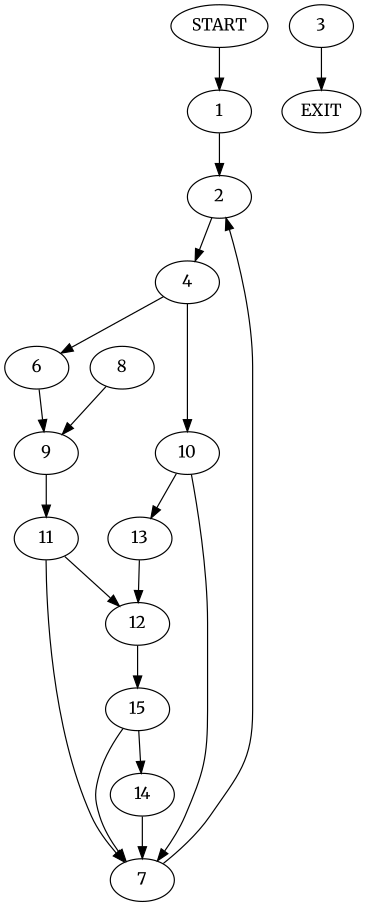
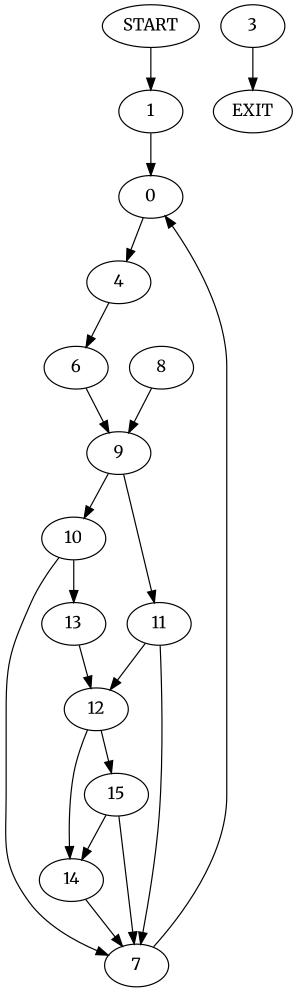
node "2": label "2" -> "0"
edge "4" -> "10": now "9" -> "10"
edge "12" -> "14": added
